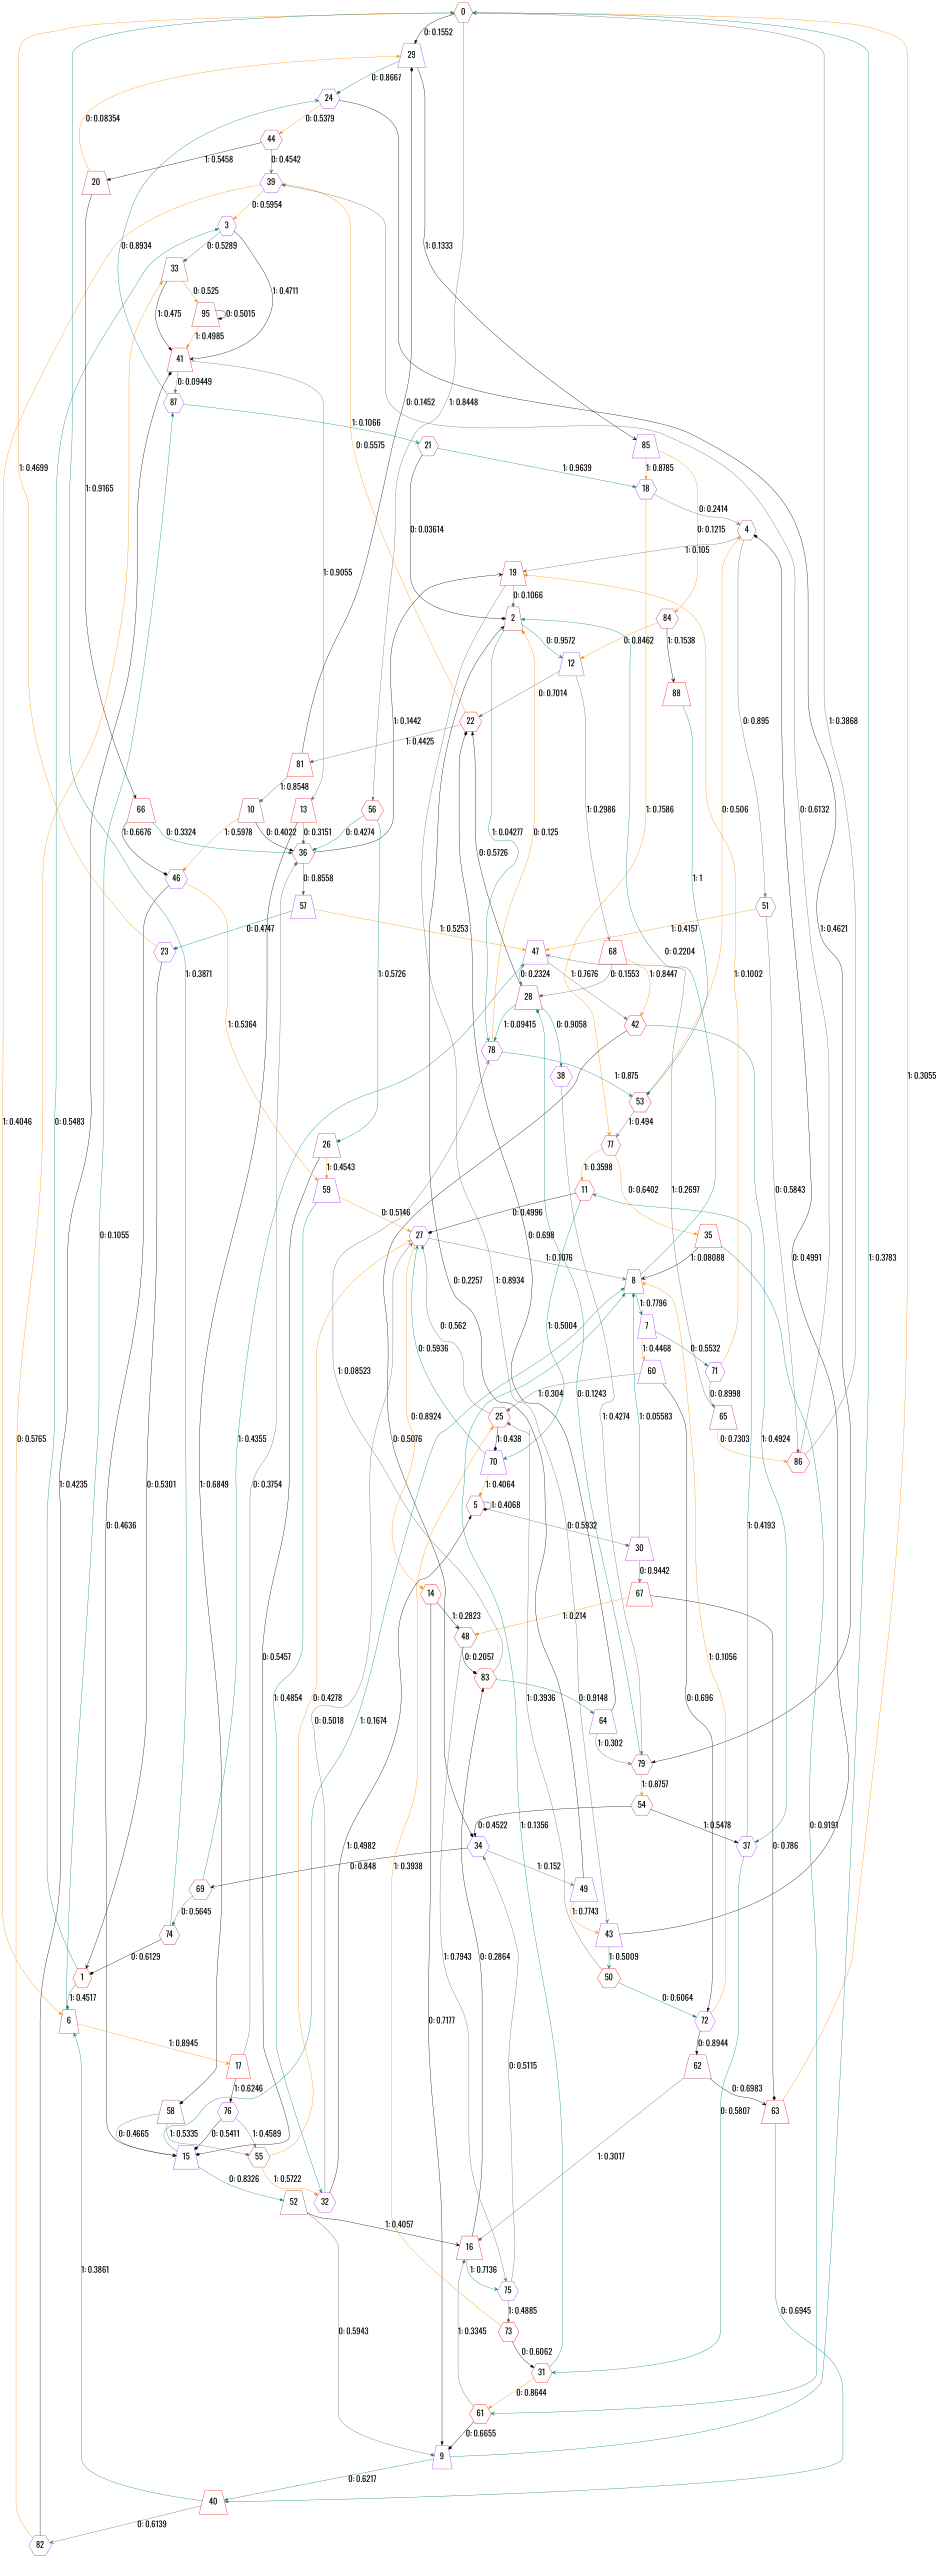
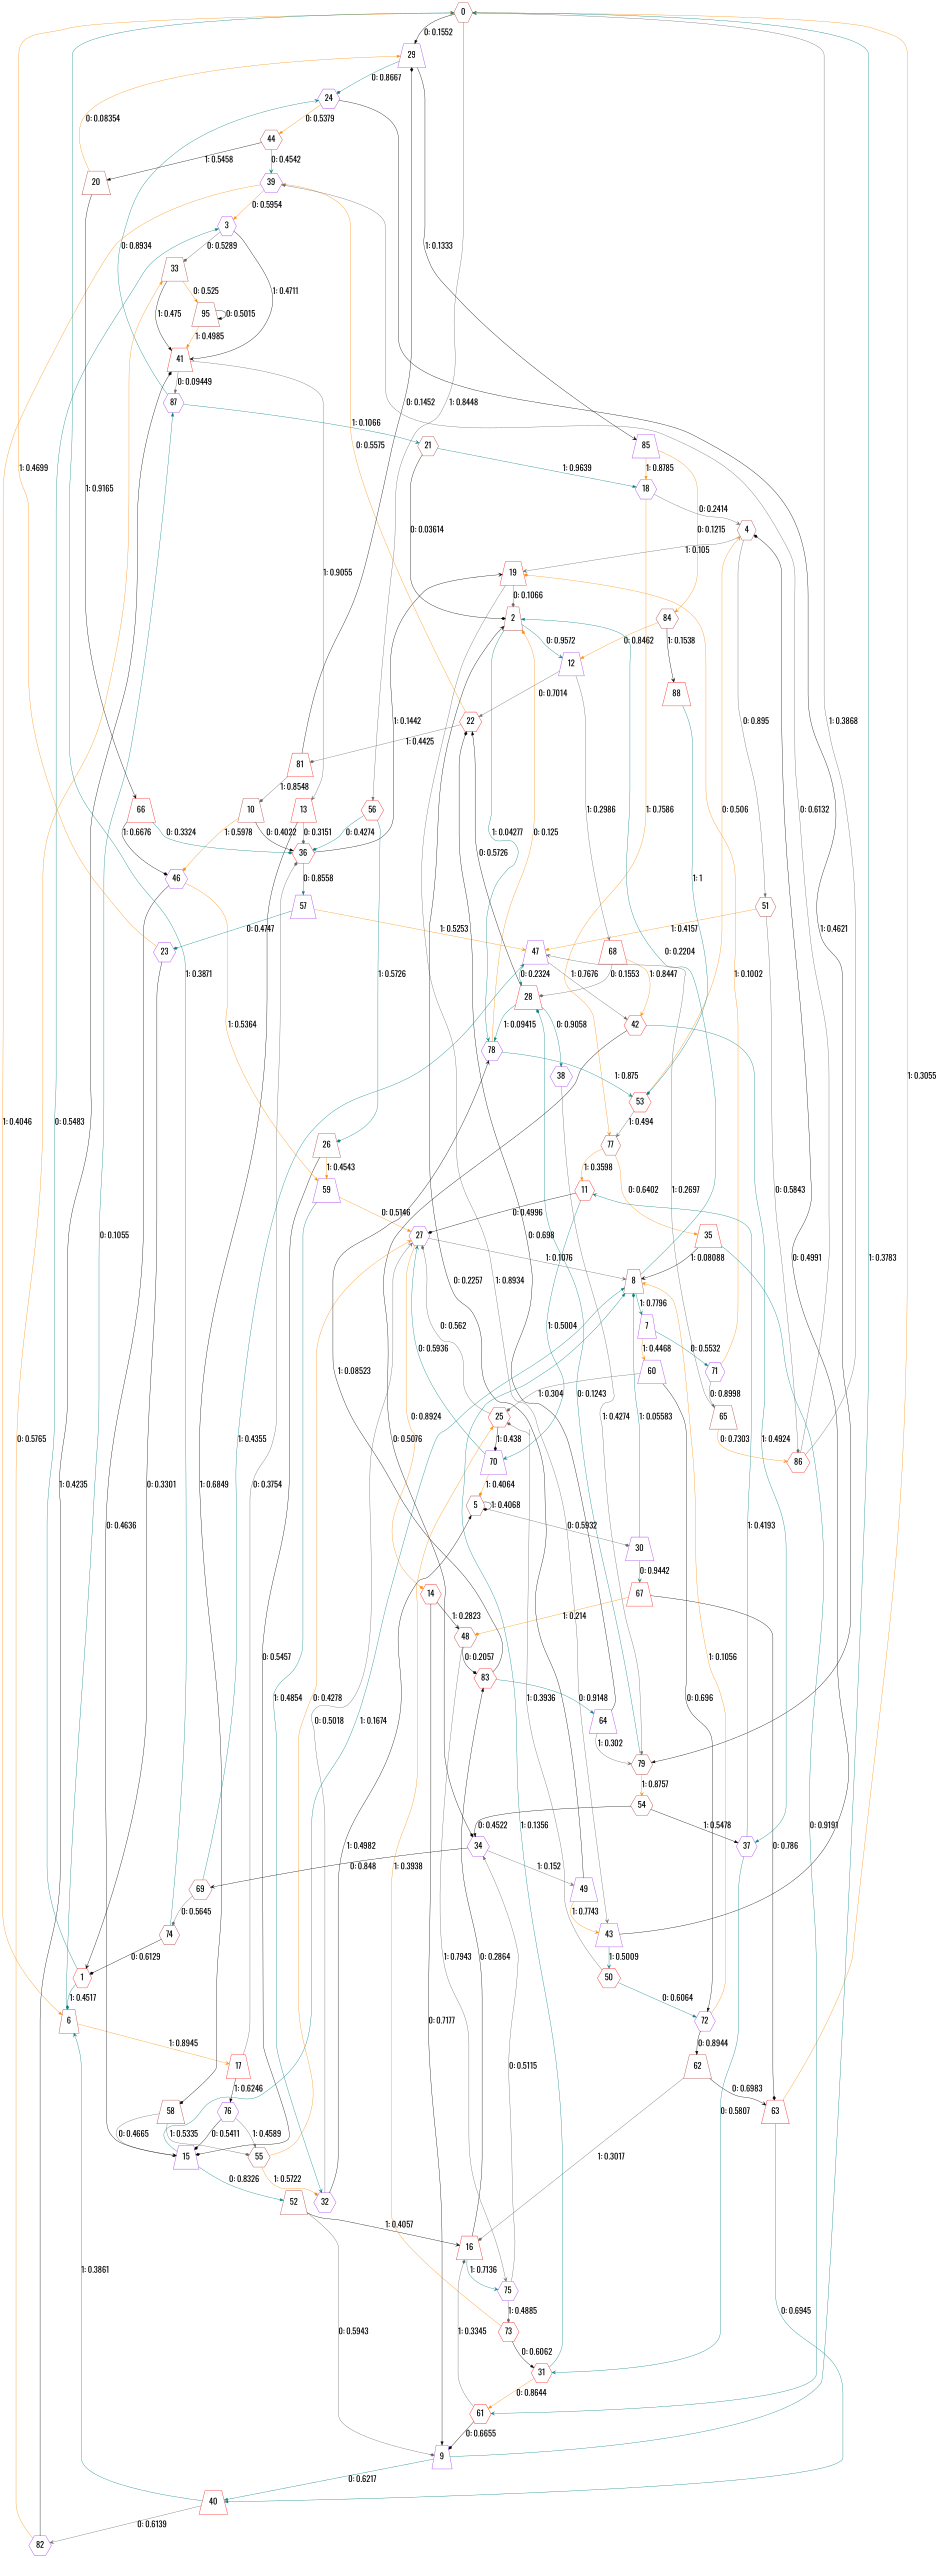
edge "83" -> "78": color gray40 -> black
edge "23" -> "1": label "0: 0.5301   " -> "0: 0.3301   "
